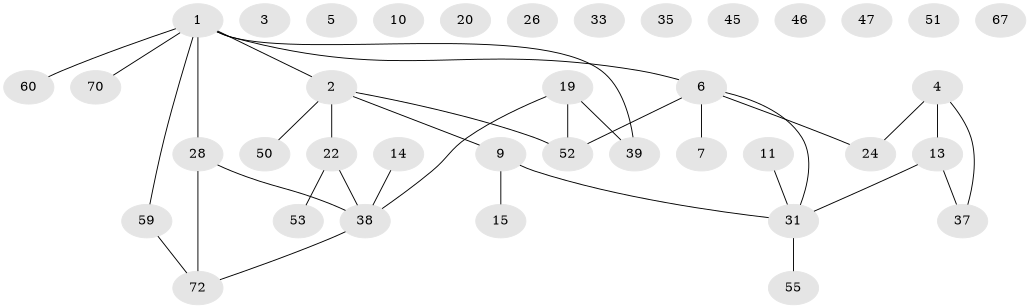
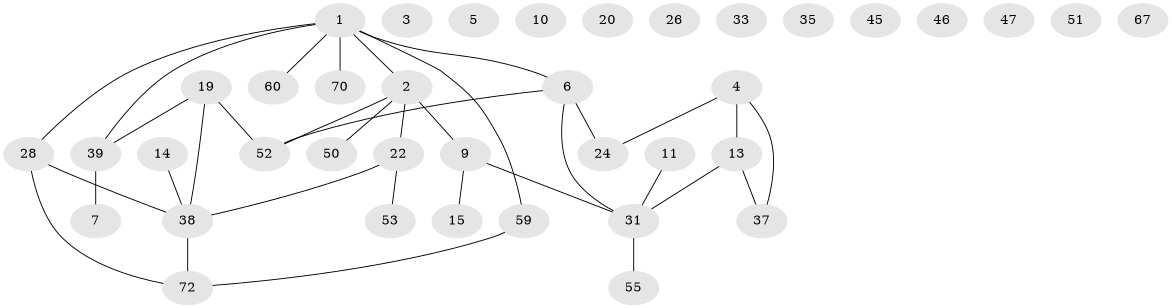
edge "6" -- "7": now "39" -- "7"
